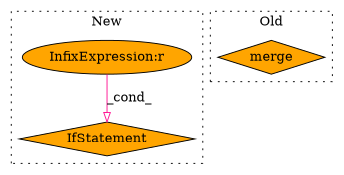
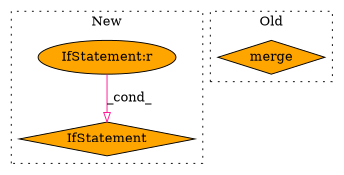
node "InfixExpression:r": label "InfixExpression:r" -> "IfStatement:r"
